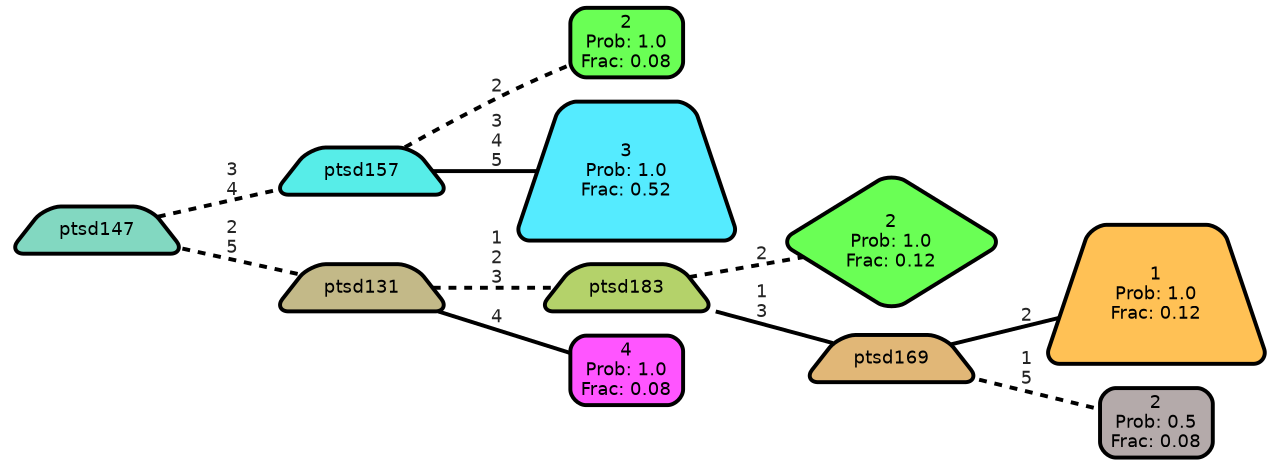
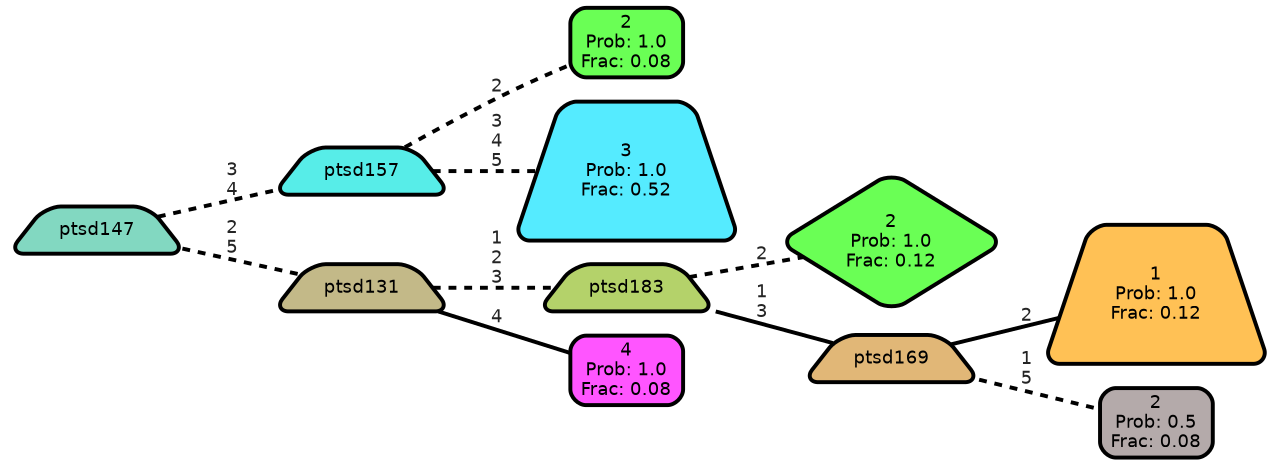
edge "ptsd157" -- "3 Prob: 1.0 Frac: 0.52": style solid -> dashed
